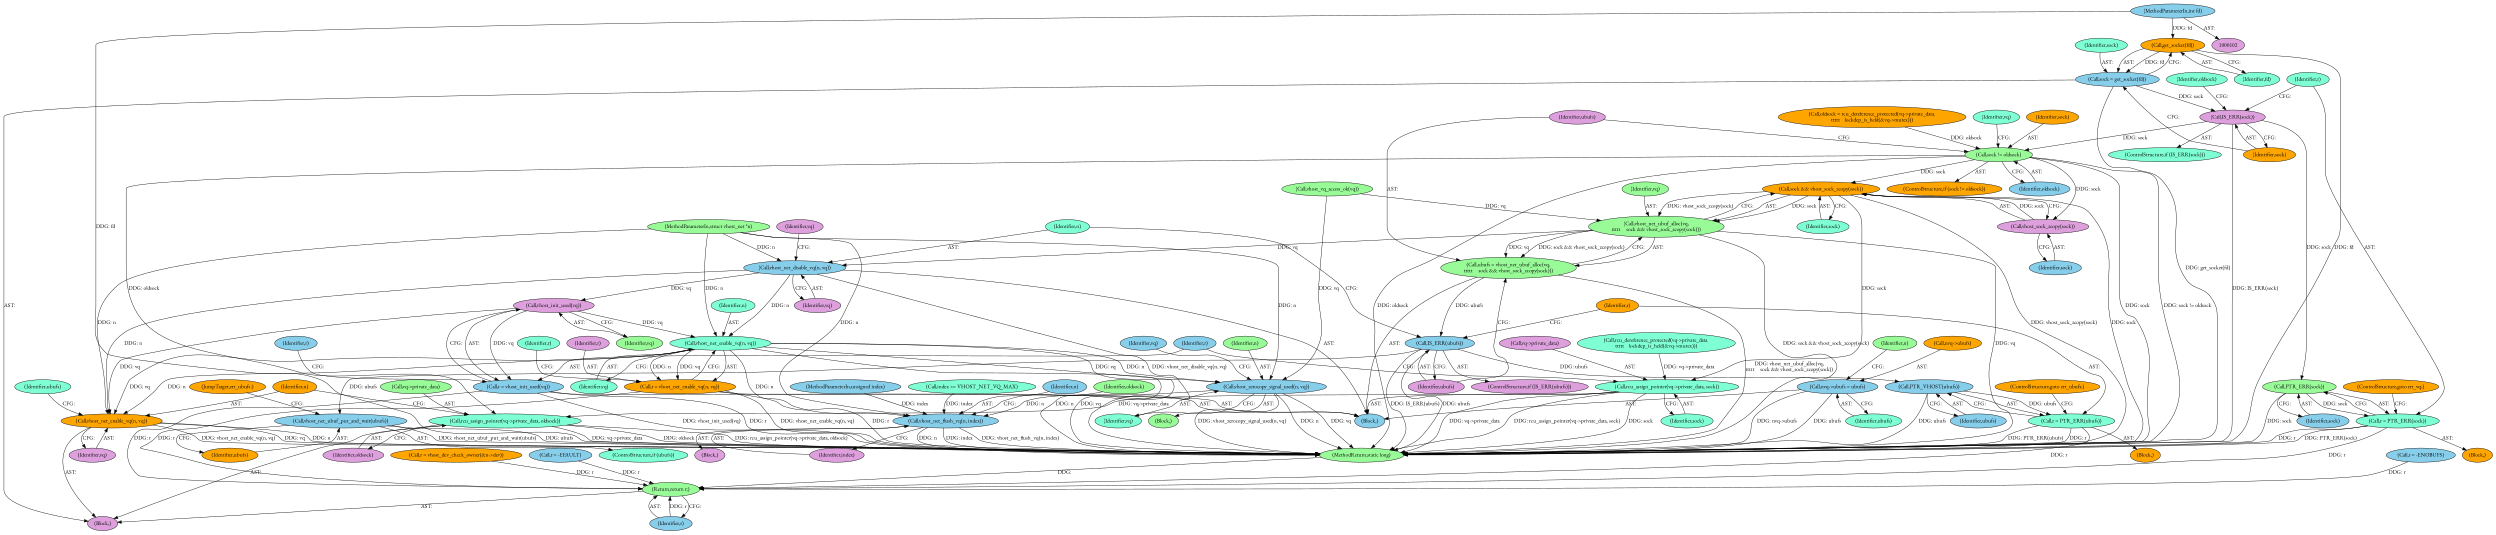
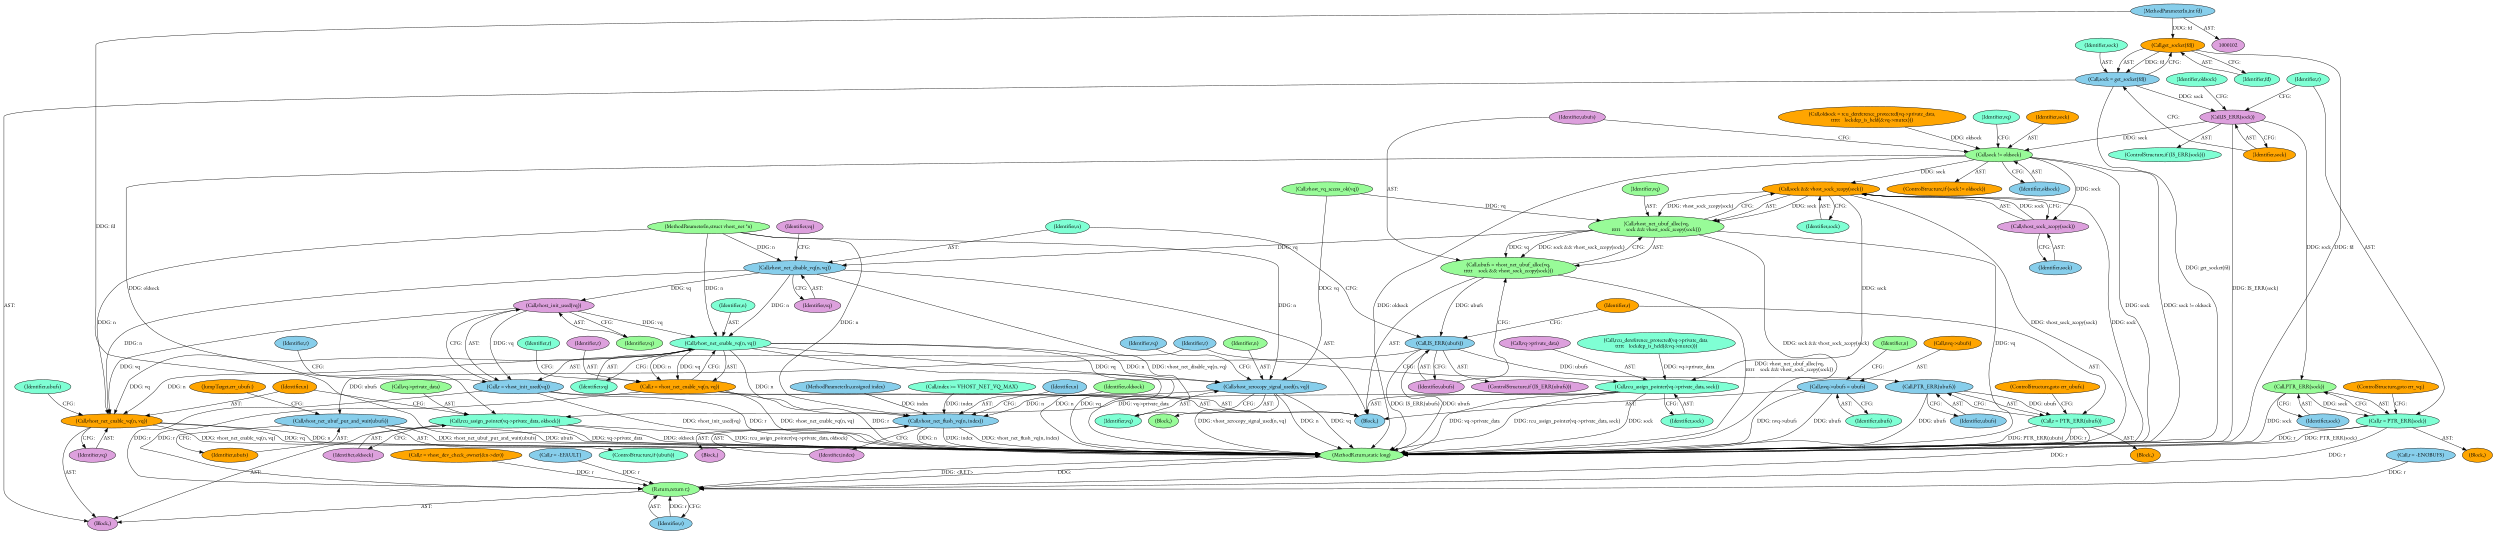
node "(Call,PTR_VHOST(ubufs))": label "(Call,PTR_VHOST(ubufs))" -> "(Call,PTR_ERR(ubufs))"
edge "(Return,return r;)" -> "(MethodReturn,static long)": added, label "DDG: <RET>"
